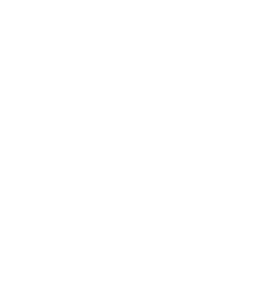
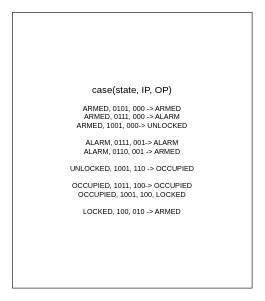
node "case(state, IP, OP) ARMED, 0101, 000 -> ARMED ARMED, 0111, 000 -> ALARM ARMED, 1001, 000-> UNLOCKED ALARM, 0111, 001-> ALARM ALARM, 0110, 001 -> ARMED UNLOCKED, 1001, 110 -> OCCUPIED OCCUPIED, 1011, 100-> OCCUPIED OCCUPIED, 1001, 100, LOCKED LOCKED, 100, 010 -> ARMED": added
